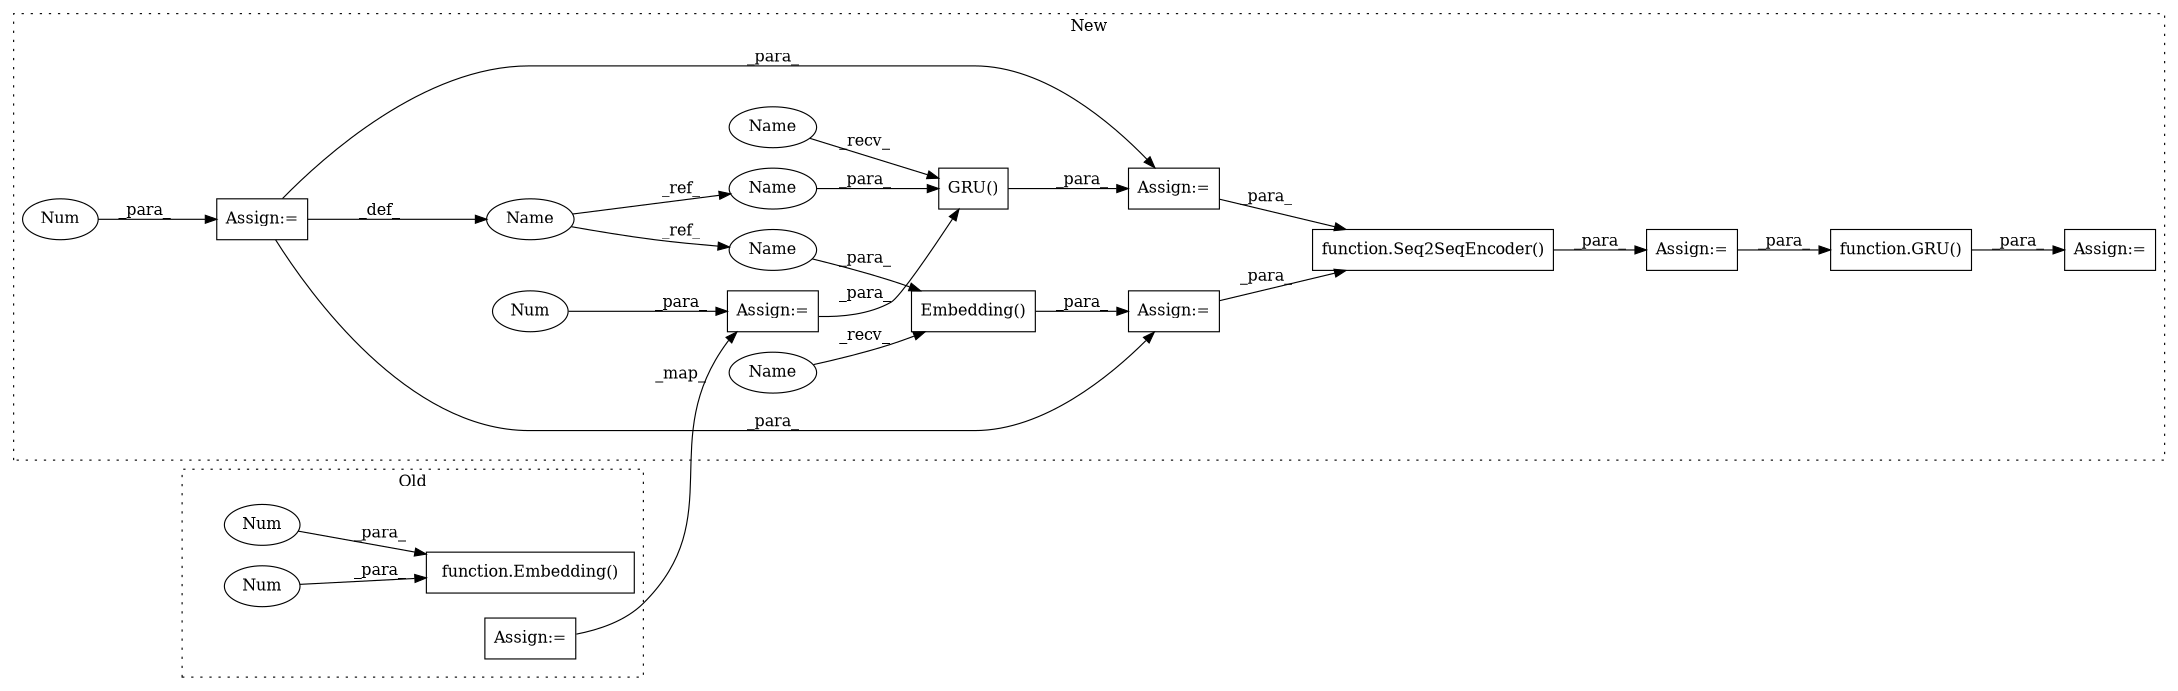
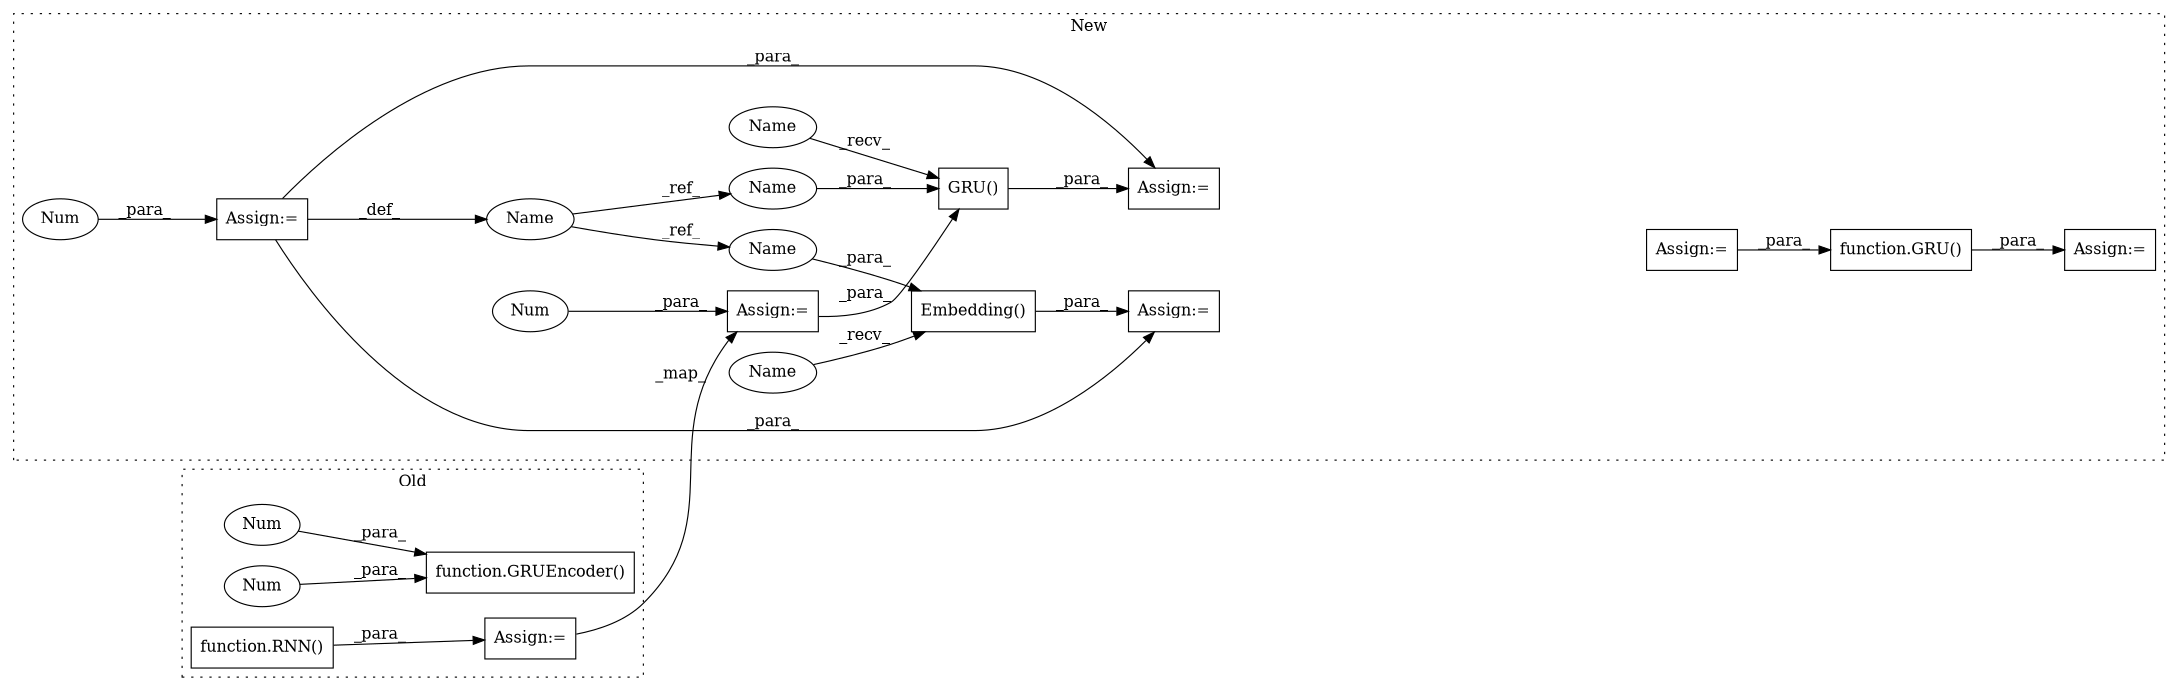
node "function.Seq2SeqEncoder()": removed
node "function.Embedding()": label "function.Embedding()" -> "function.GRUEncoder()"
node "function.RNN()": added
